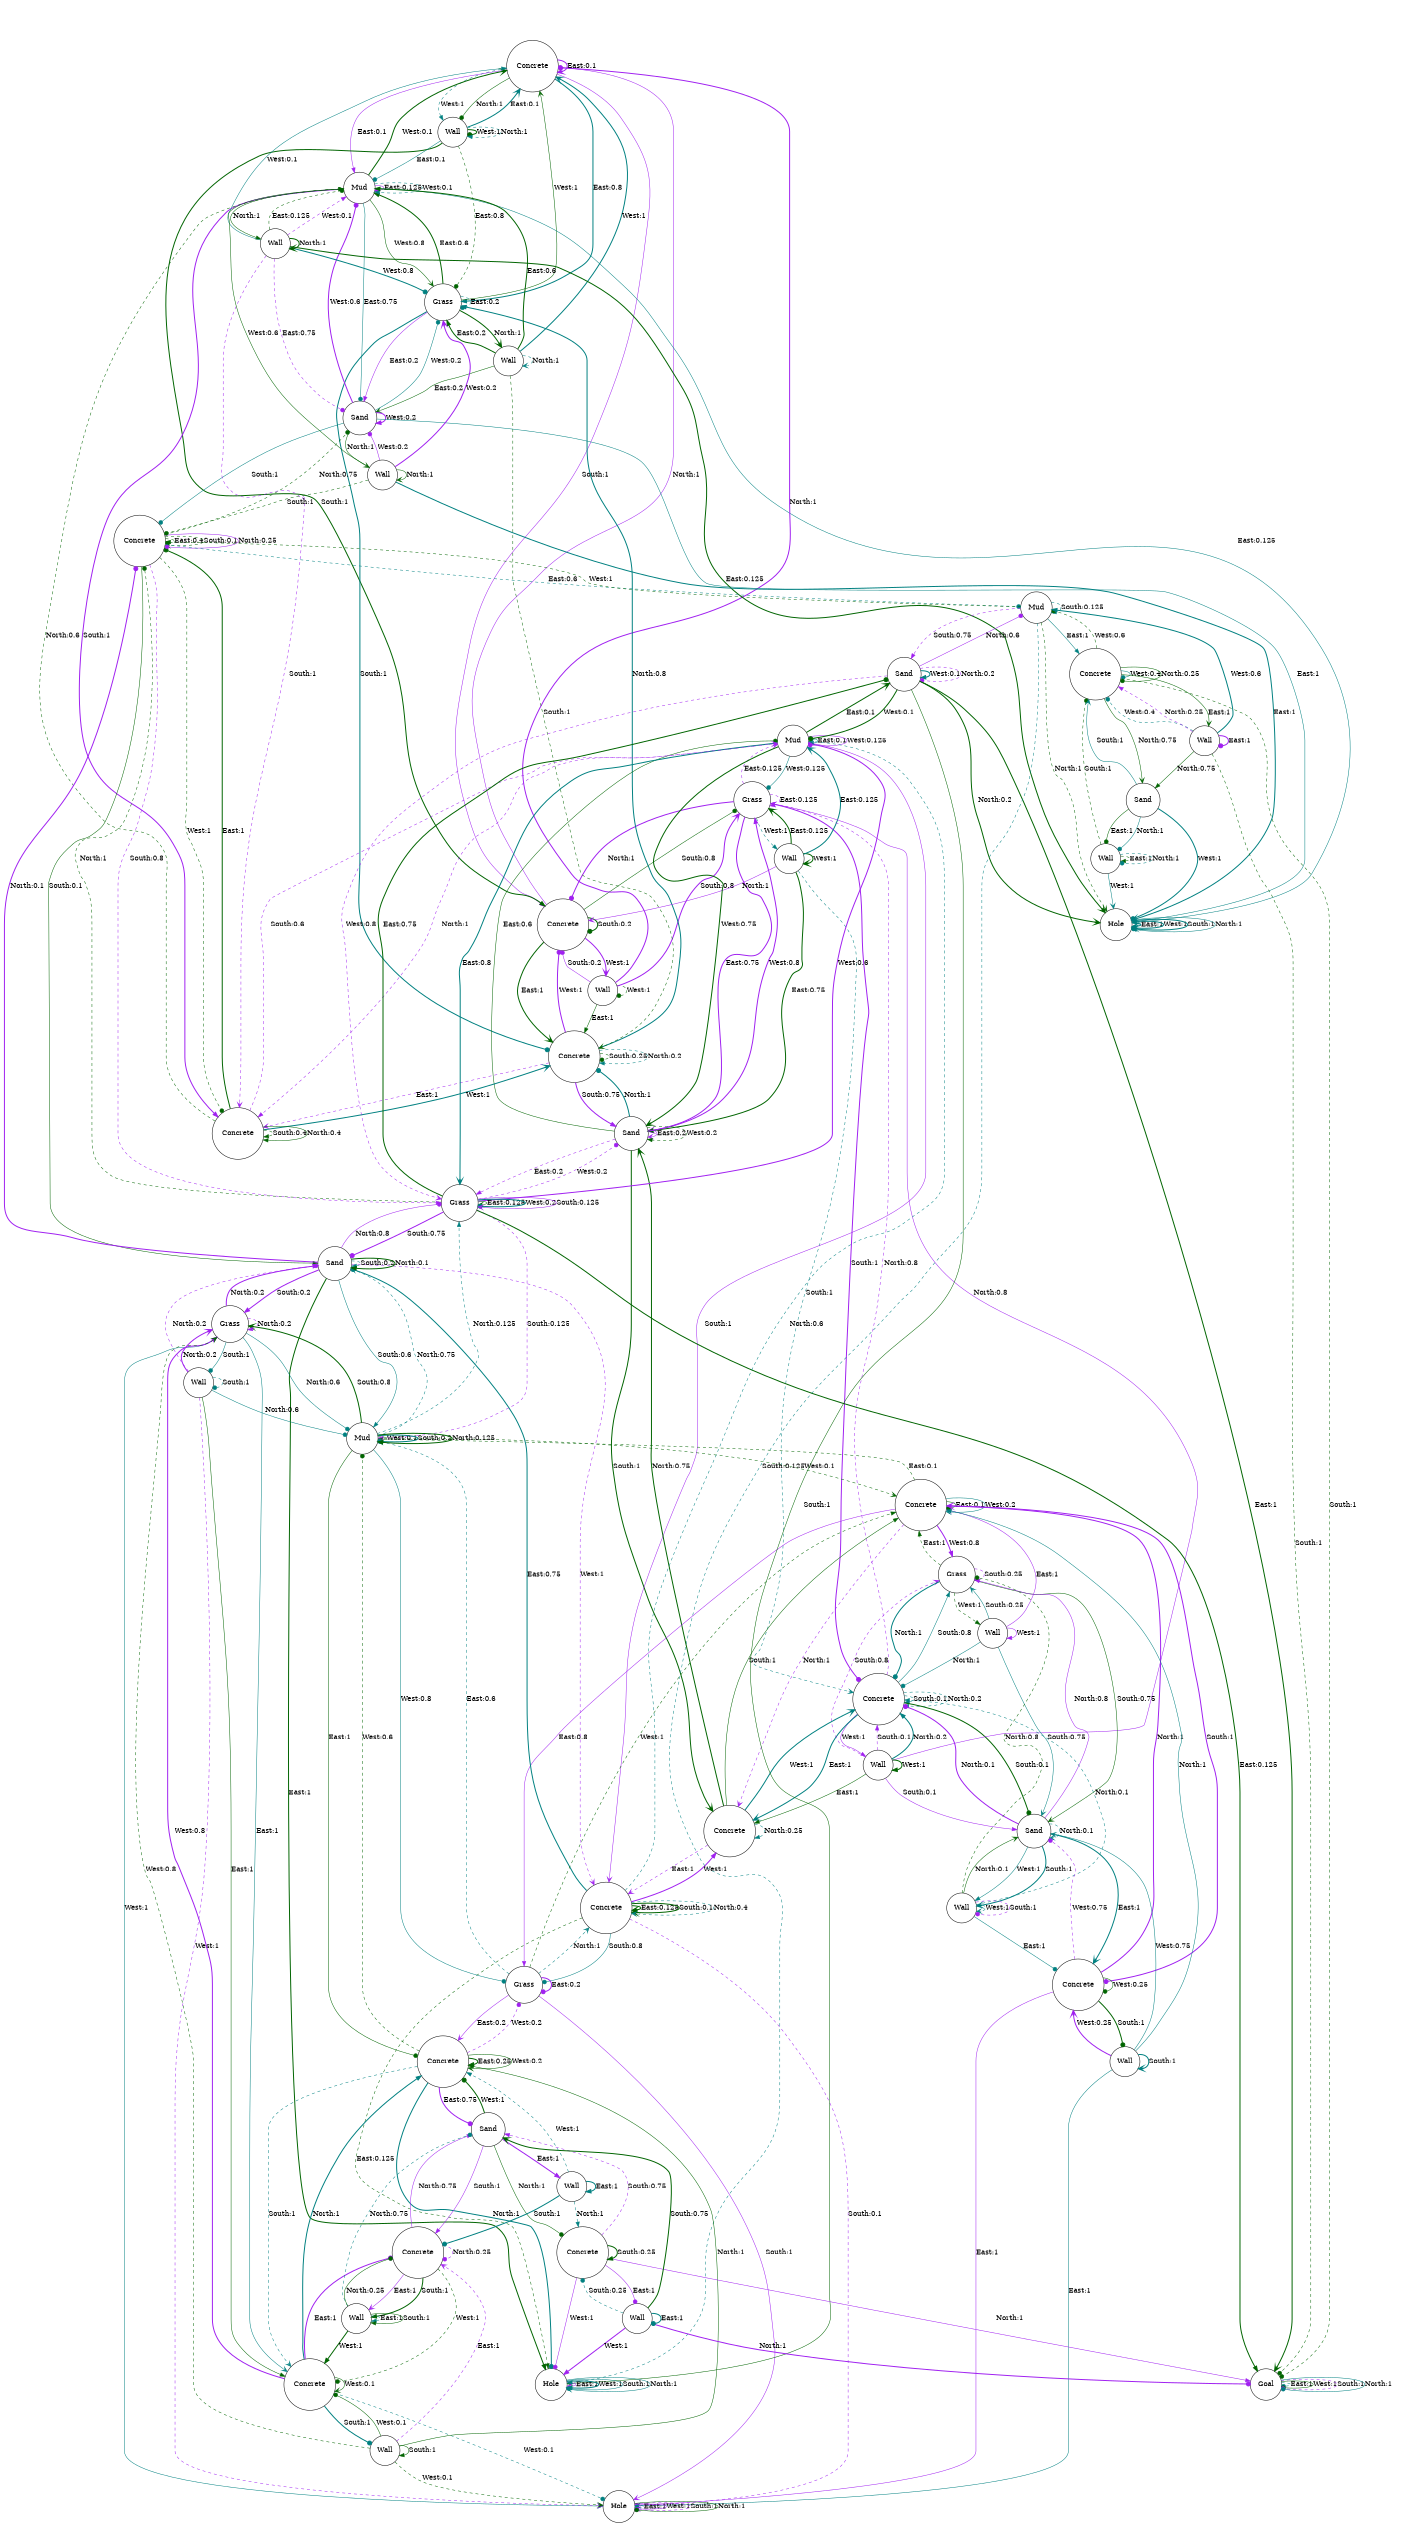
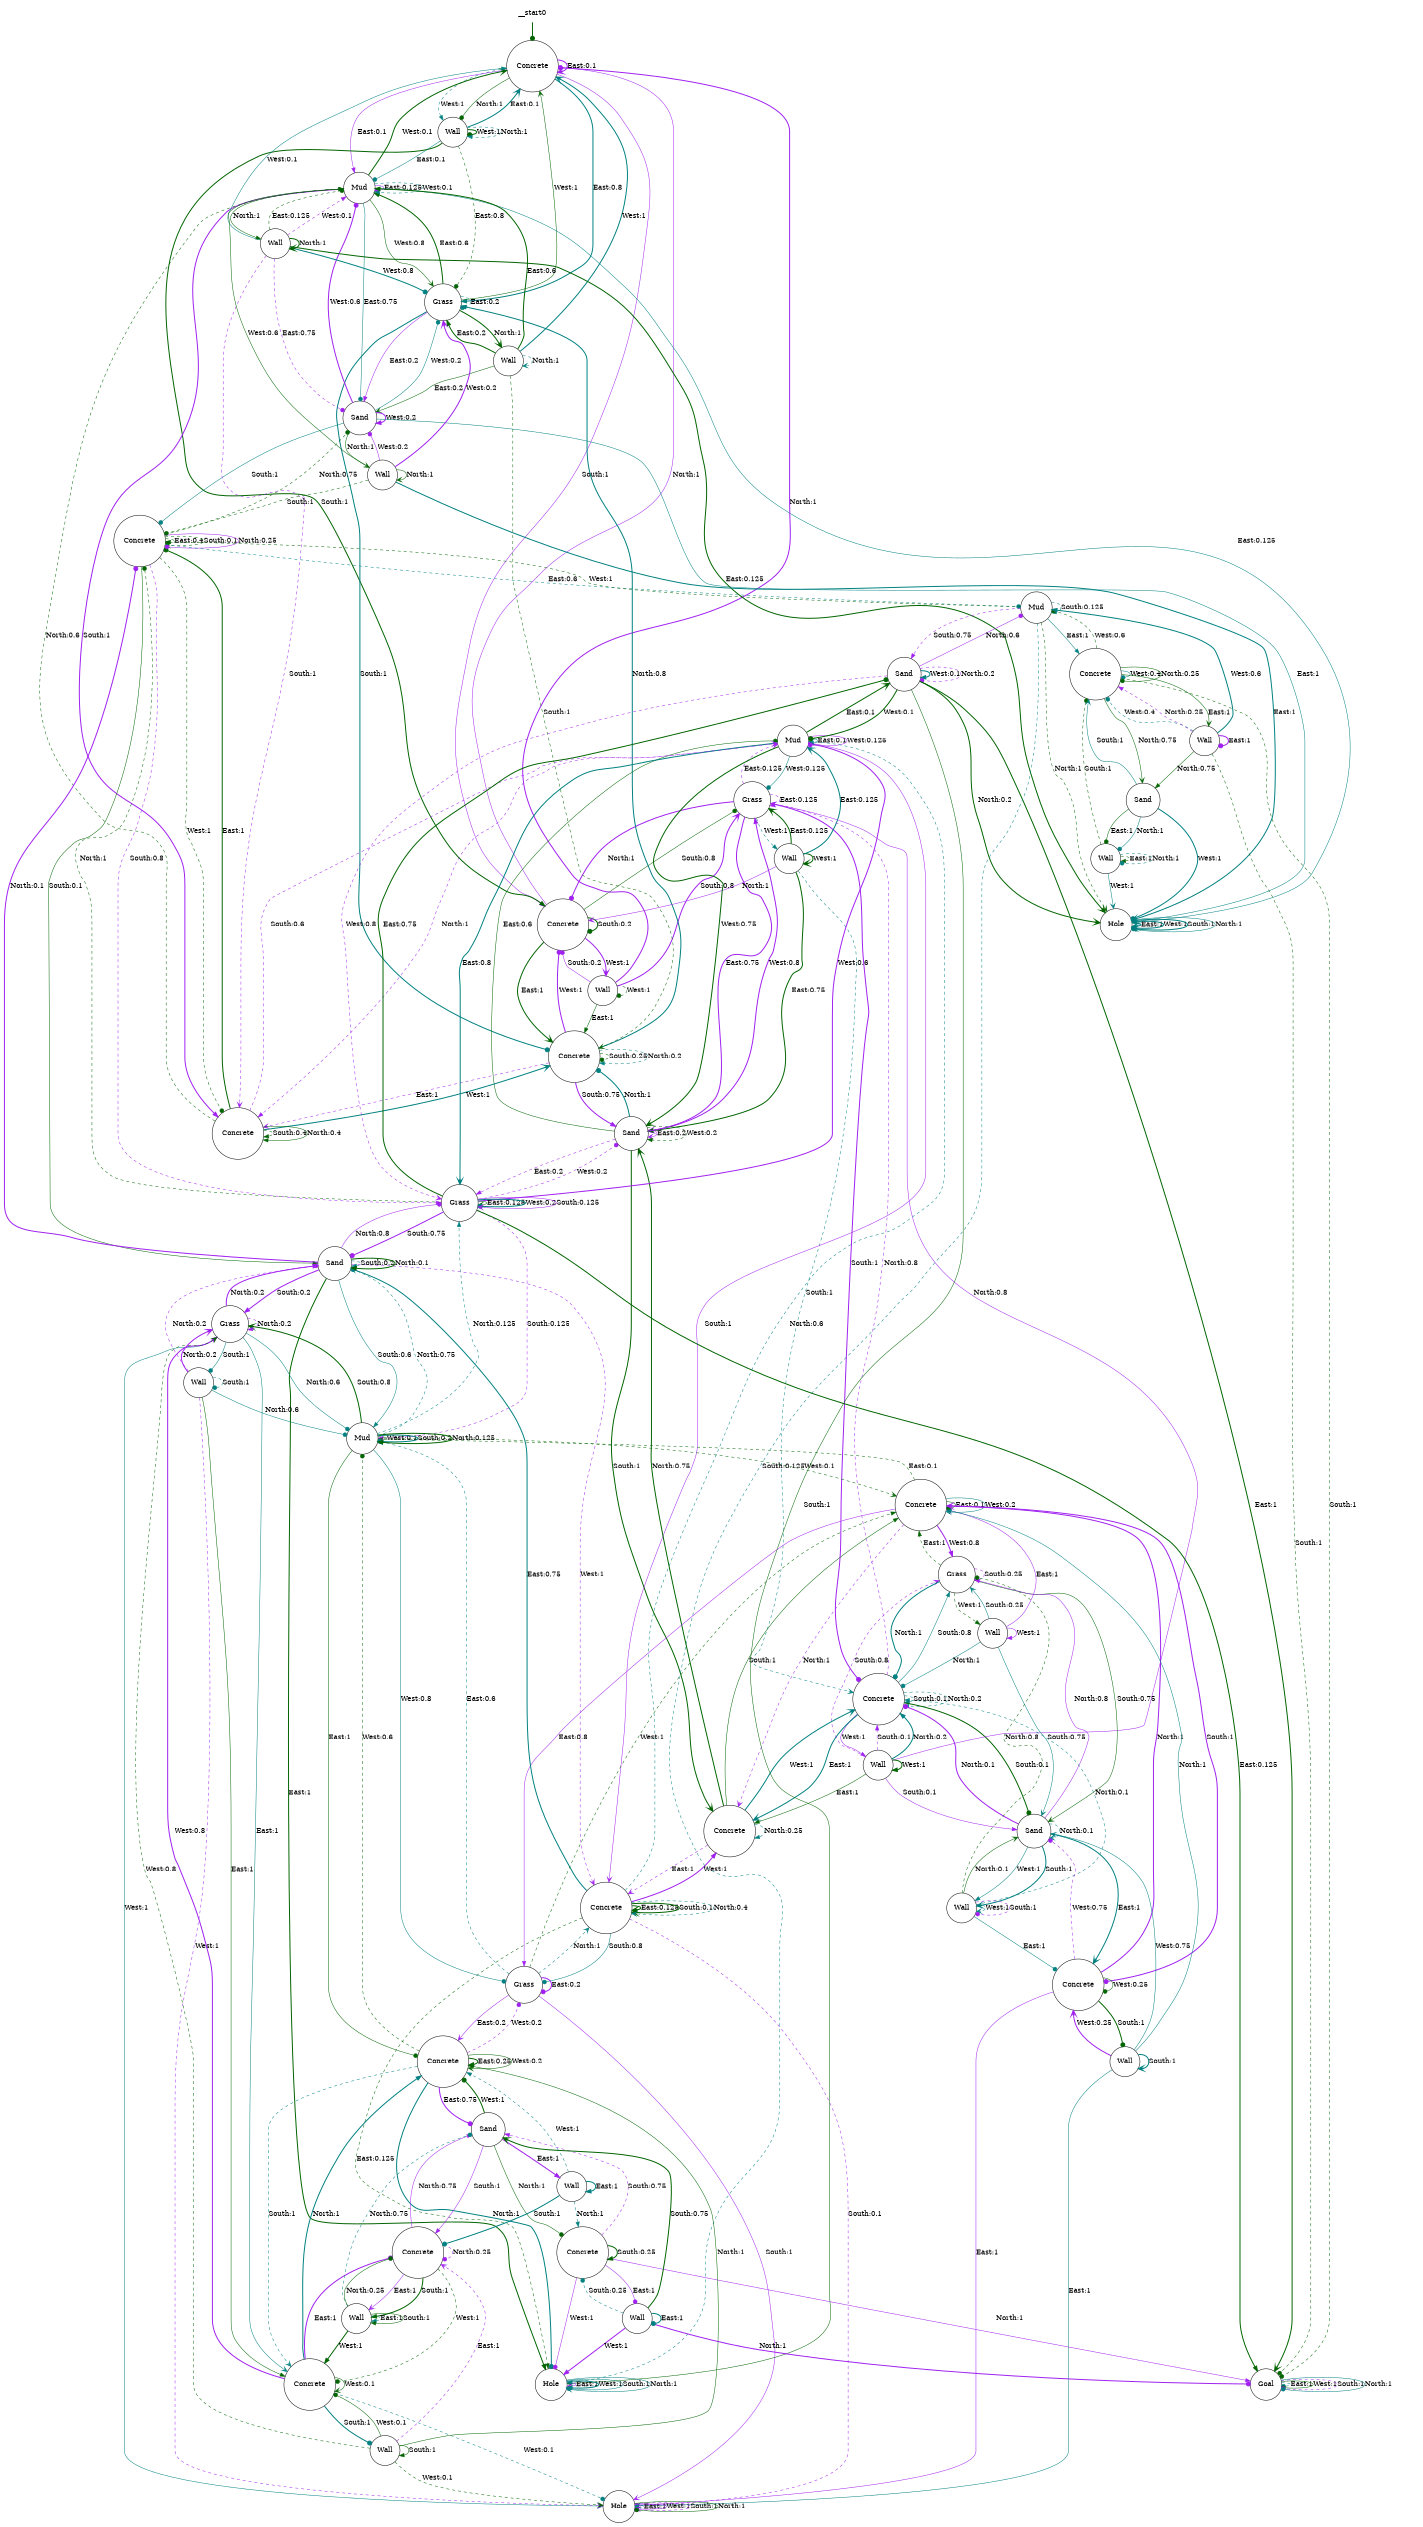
node "__start0": added
